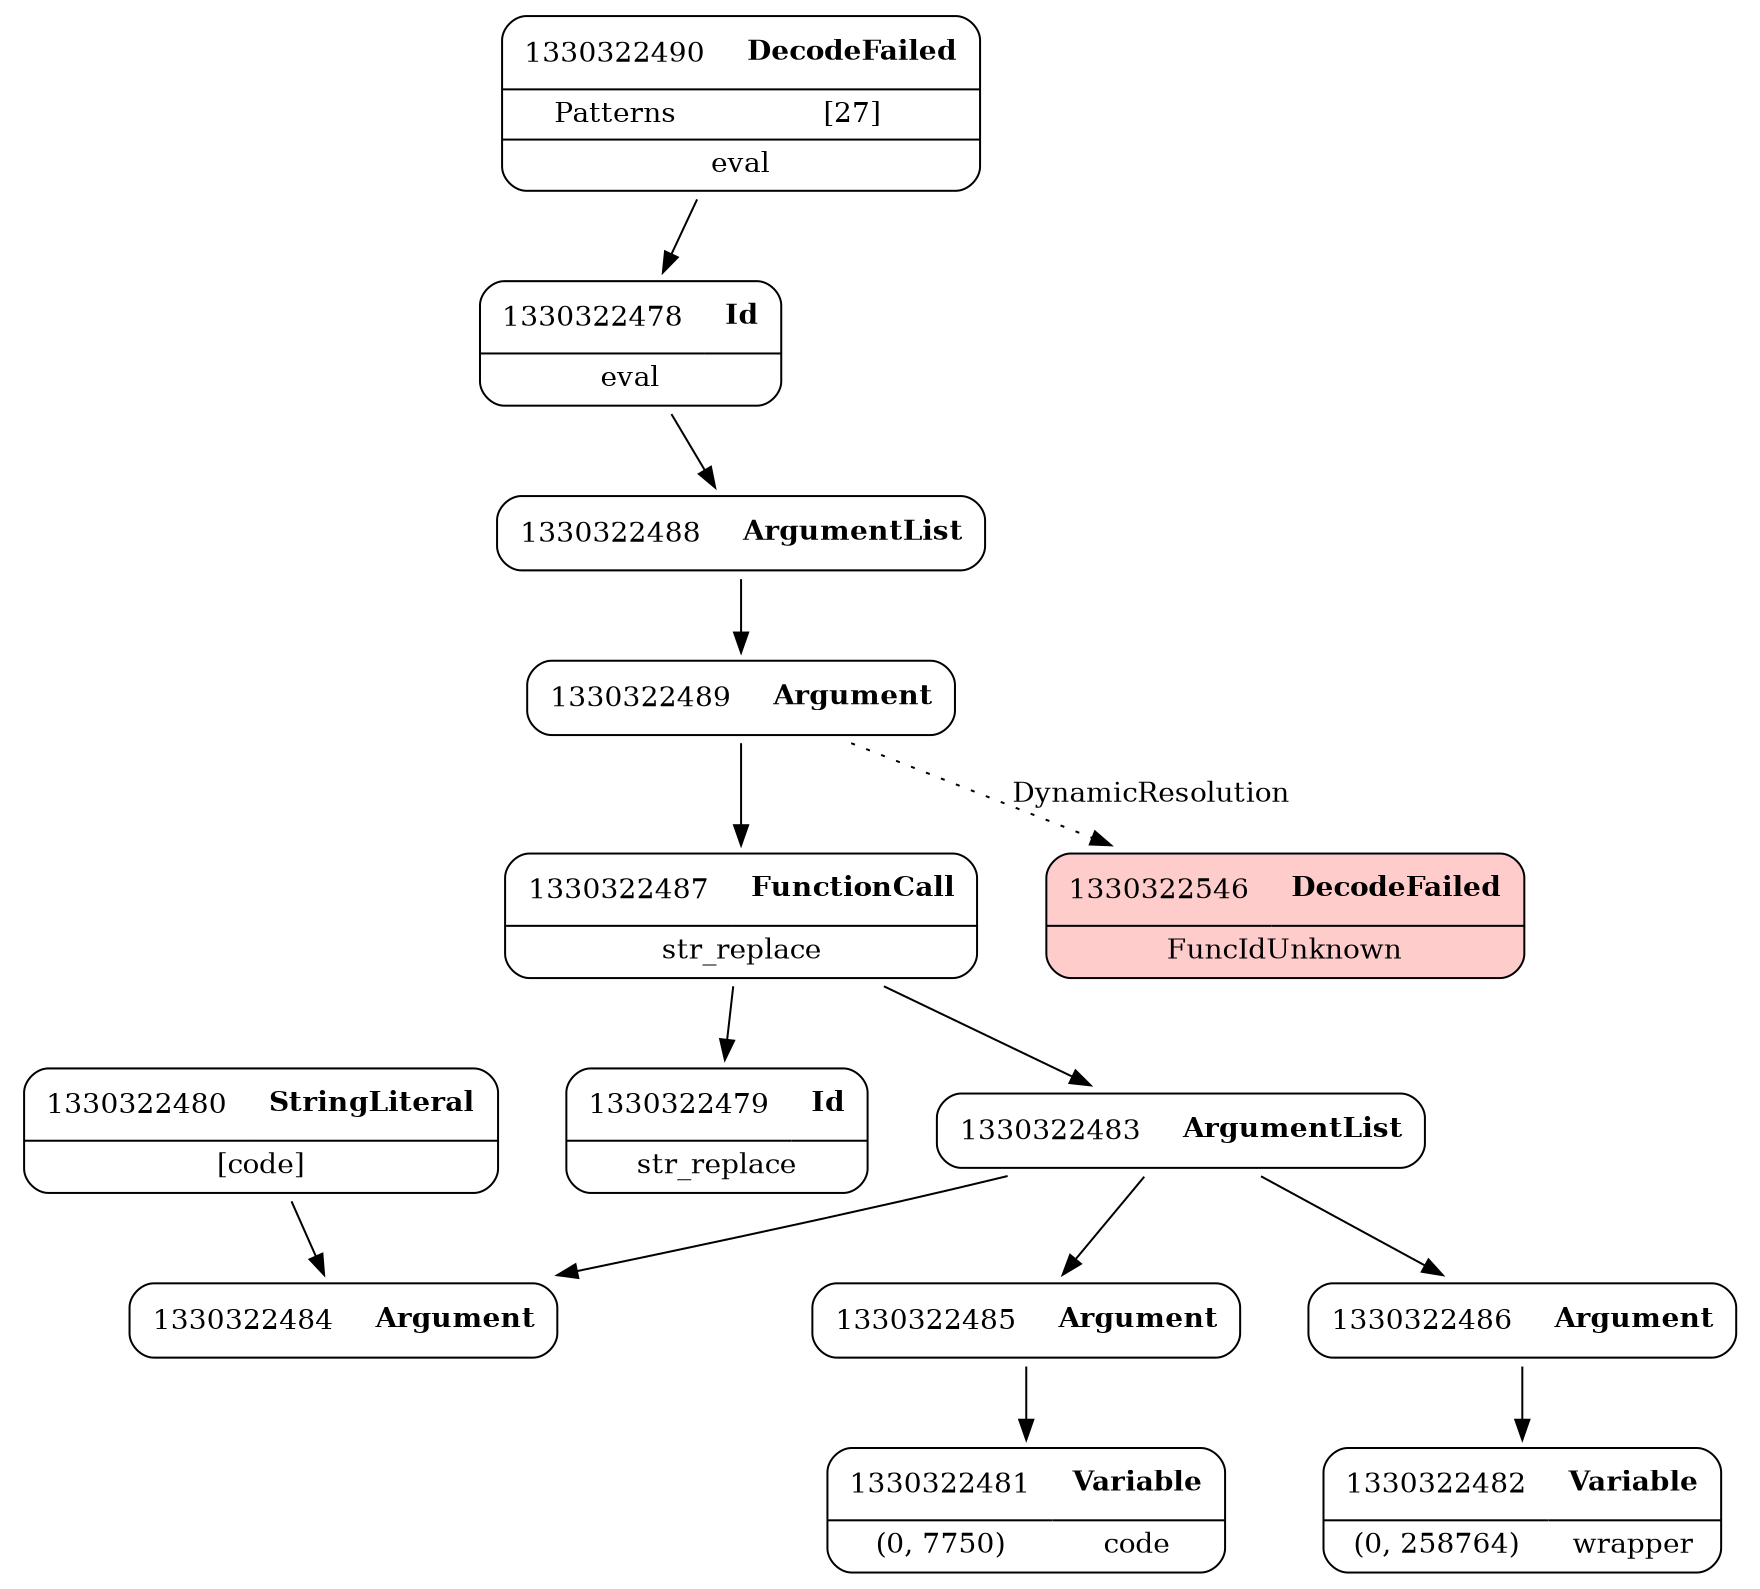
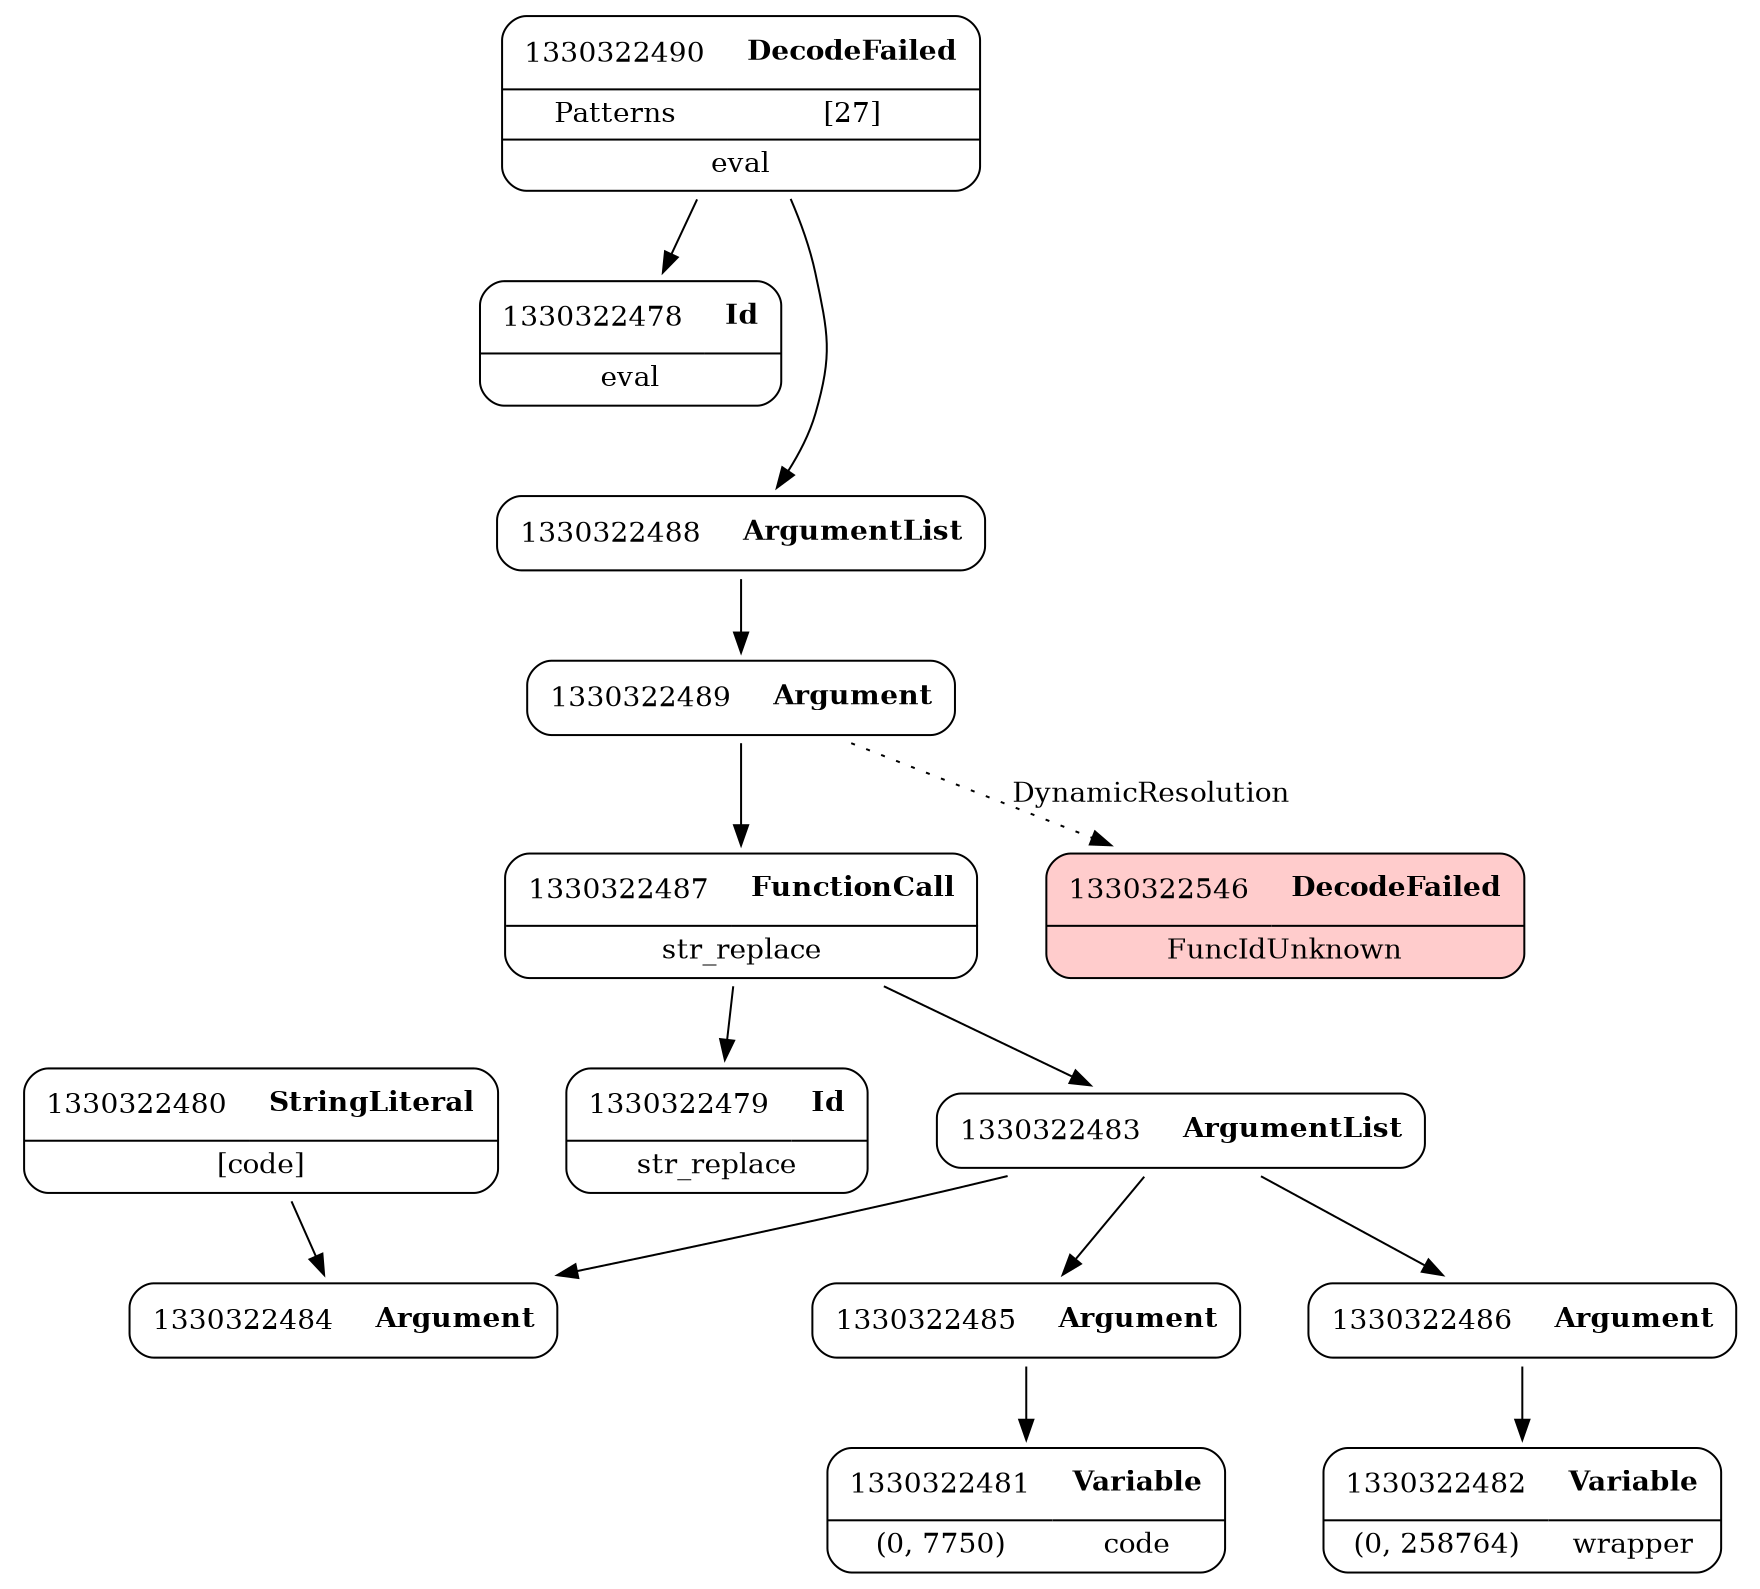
edge "1330322478" -> "1330322488": now "1330322490" -> "1330322488"
